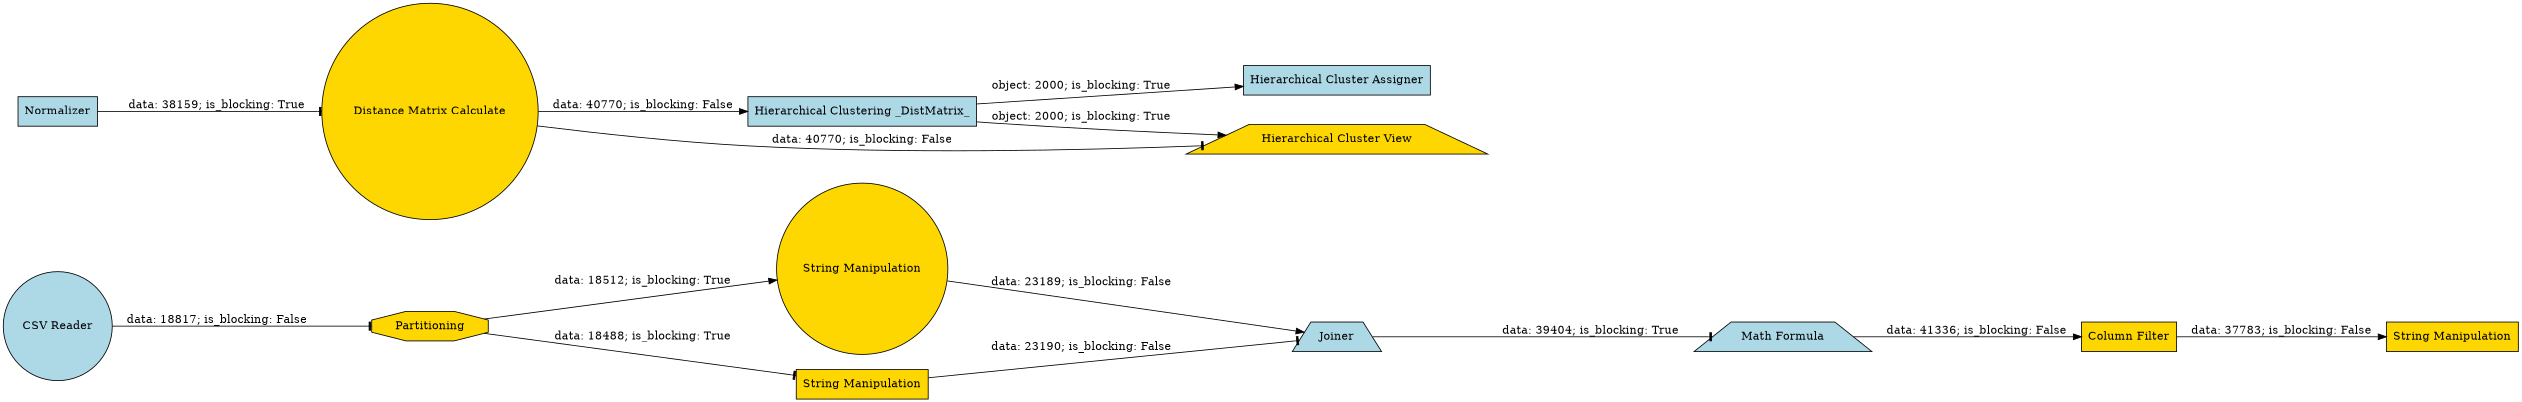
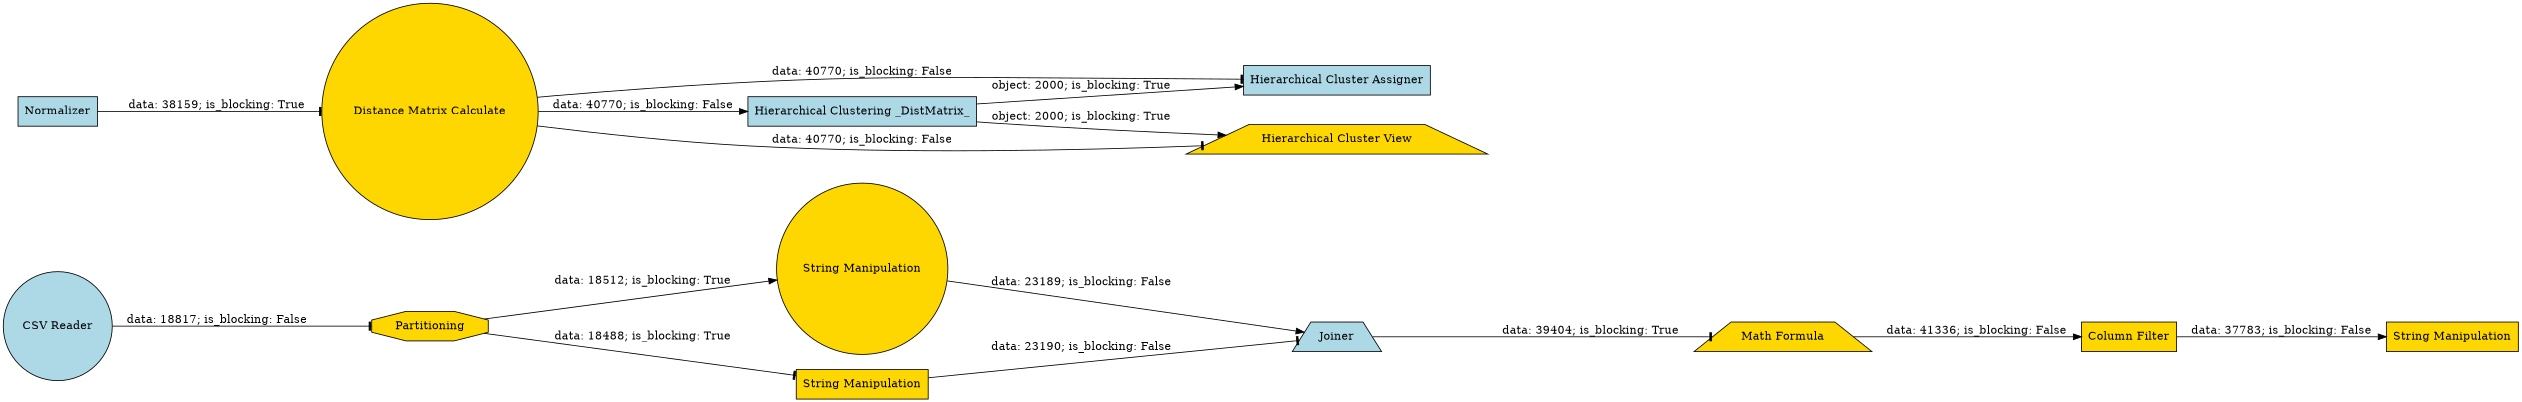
edge "Distance Matrix Calculate" -> "Hierarchical Cluster Assigner": added, label "data: 40770; is_blocking: False"
node "Math Formula": fillcolor lightblue -> gold
